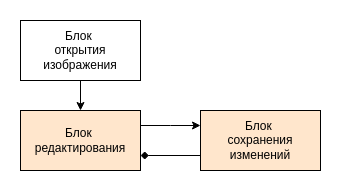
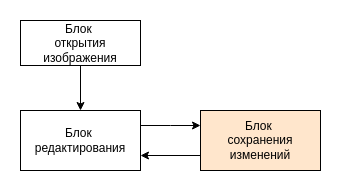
node "Блок открытия изображения": size 120x60 -> 120x45
node "Блок редактирования": fillcolor #ffe6cc -> #ffffff
edge "Блок сохранения изменений" -> "Блок редактирования": arrowhead diamond -> classic
